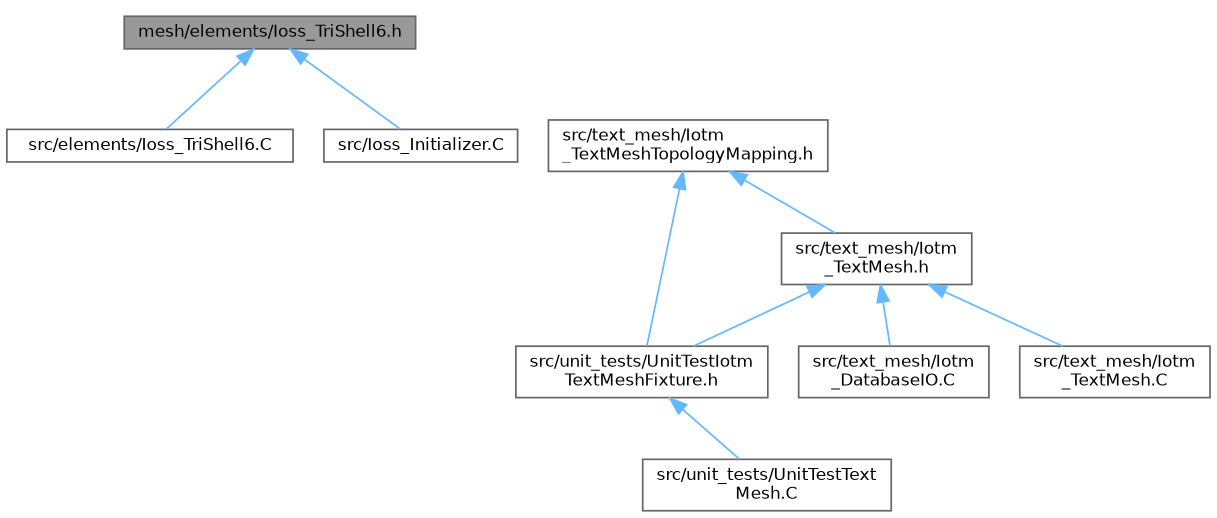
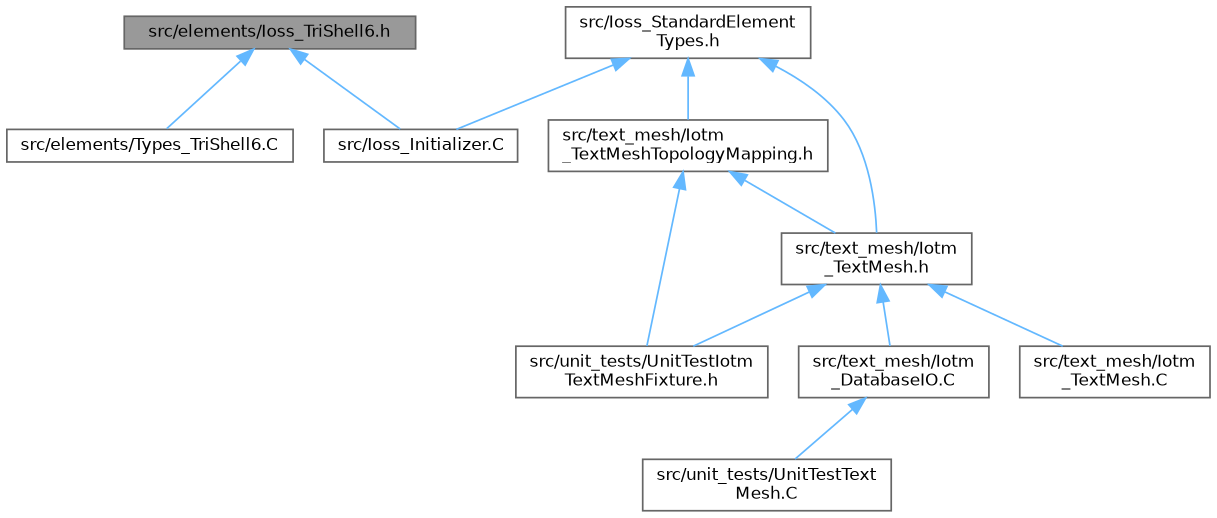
node "mesh/elements/Ioss_TriShell6.h": label "mesh/elements/Ioss_TriShell6.h" -> "src/elements/Ioss_TriShell6.h"
node "src/Ioss_StandardElement Types.h": added
node "src/elements/Ioss_TriShell6.C": label "src/elements/Ioss_TriShell6.C" -> "src/elements/Types_TriShell6.C"
edge "src/unit_tests/UnitTestText Mesh.C" -> "src/unit_tests/UnitTestIotm TextMeshFixture.h": now "src/unit_tests/UnitTestText Mesh.C" -> "src/text_mesh/Iotm _DatabaseIO.C"
